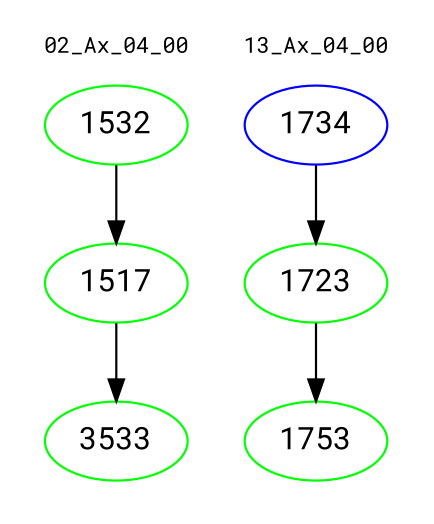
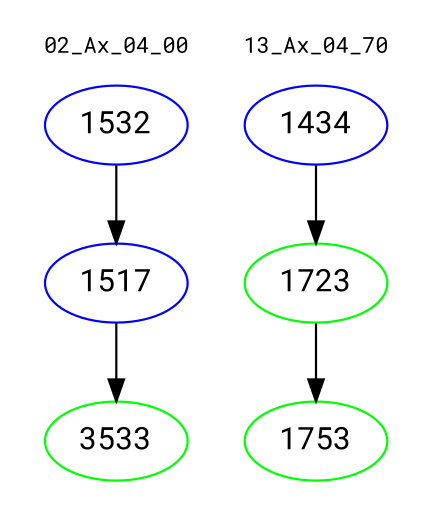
cluster "13_Ax_04_00": label "13_Ax_04_00" -> "13_Ax_04_70"
node "1532": color green -> blue
node "1734": label "1734" -> "1434"
node "1517": color green -> blue
